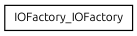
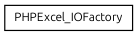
node "IOFactory_IOFactory": label "IOFactory_IOFactory" -> "PHPExcel_IOFactory"
